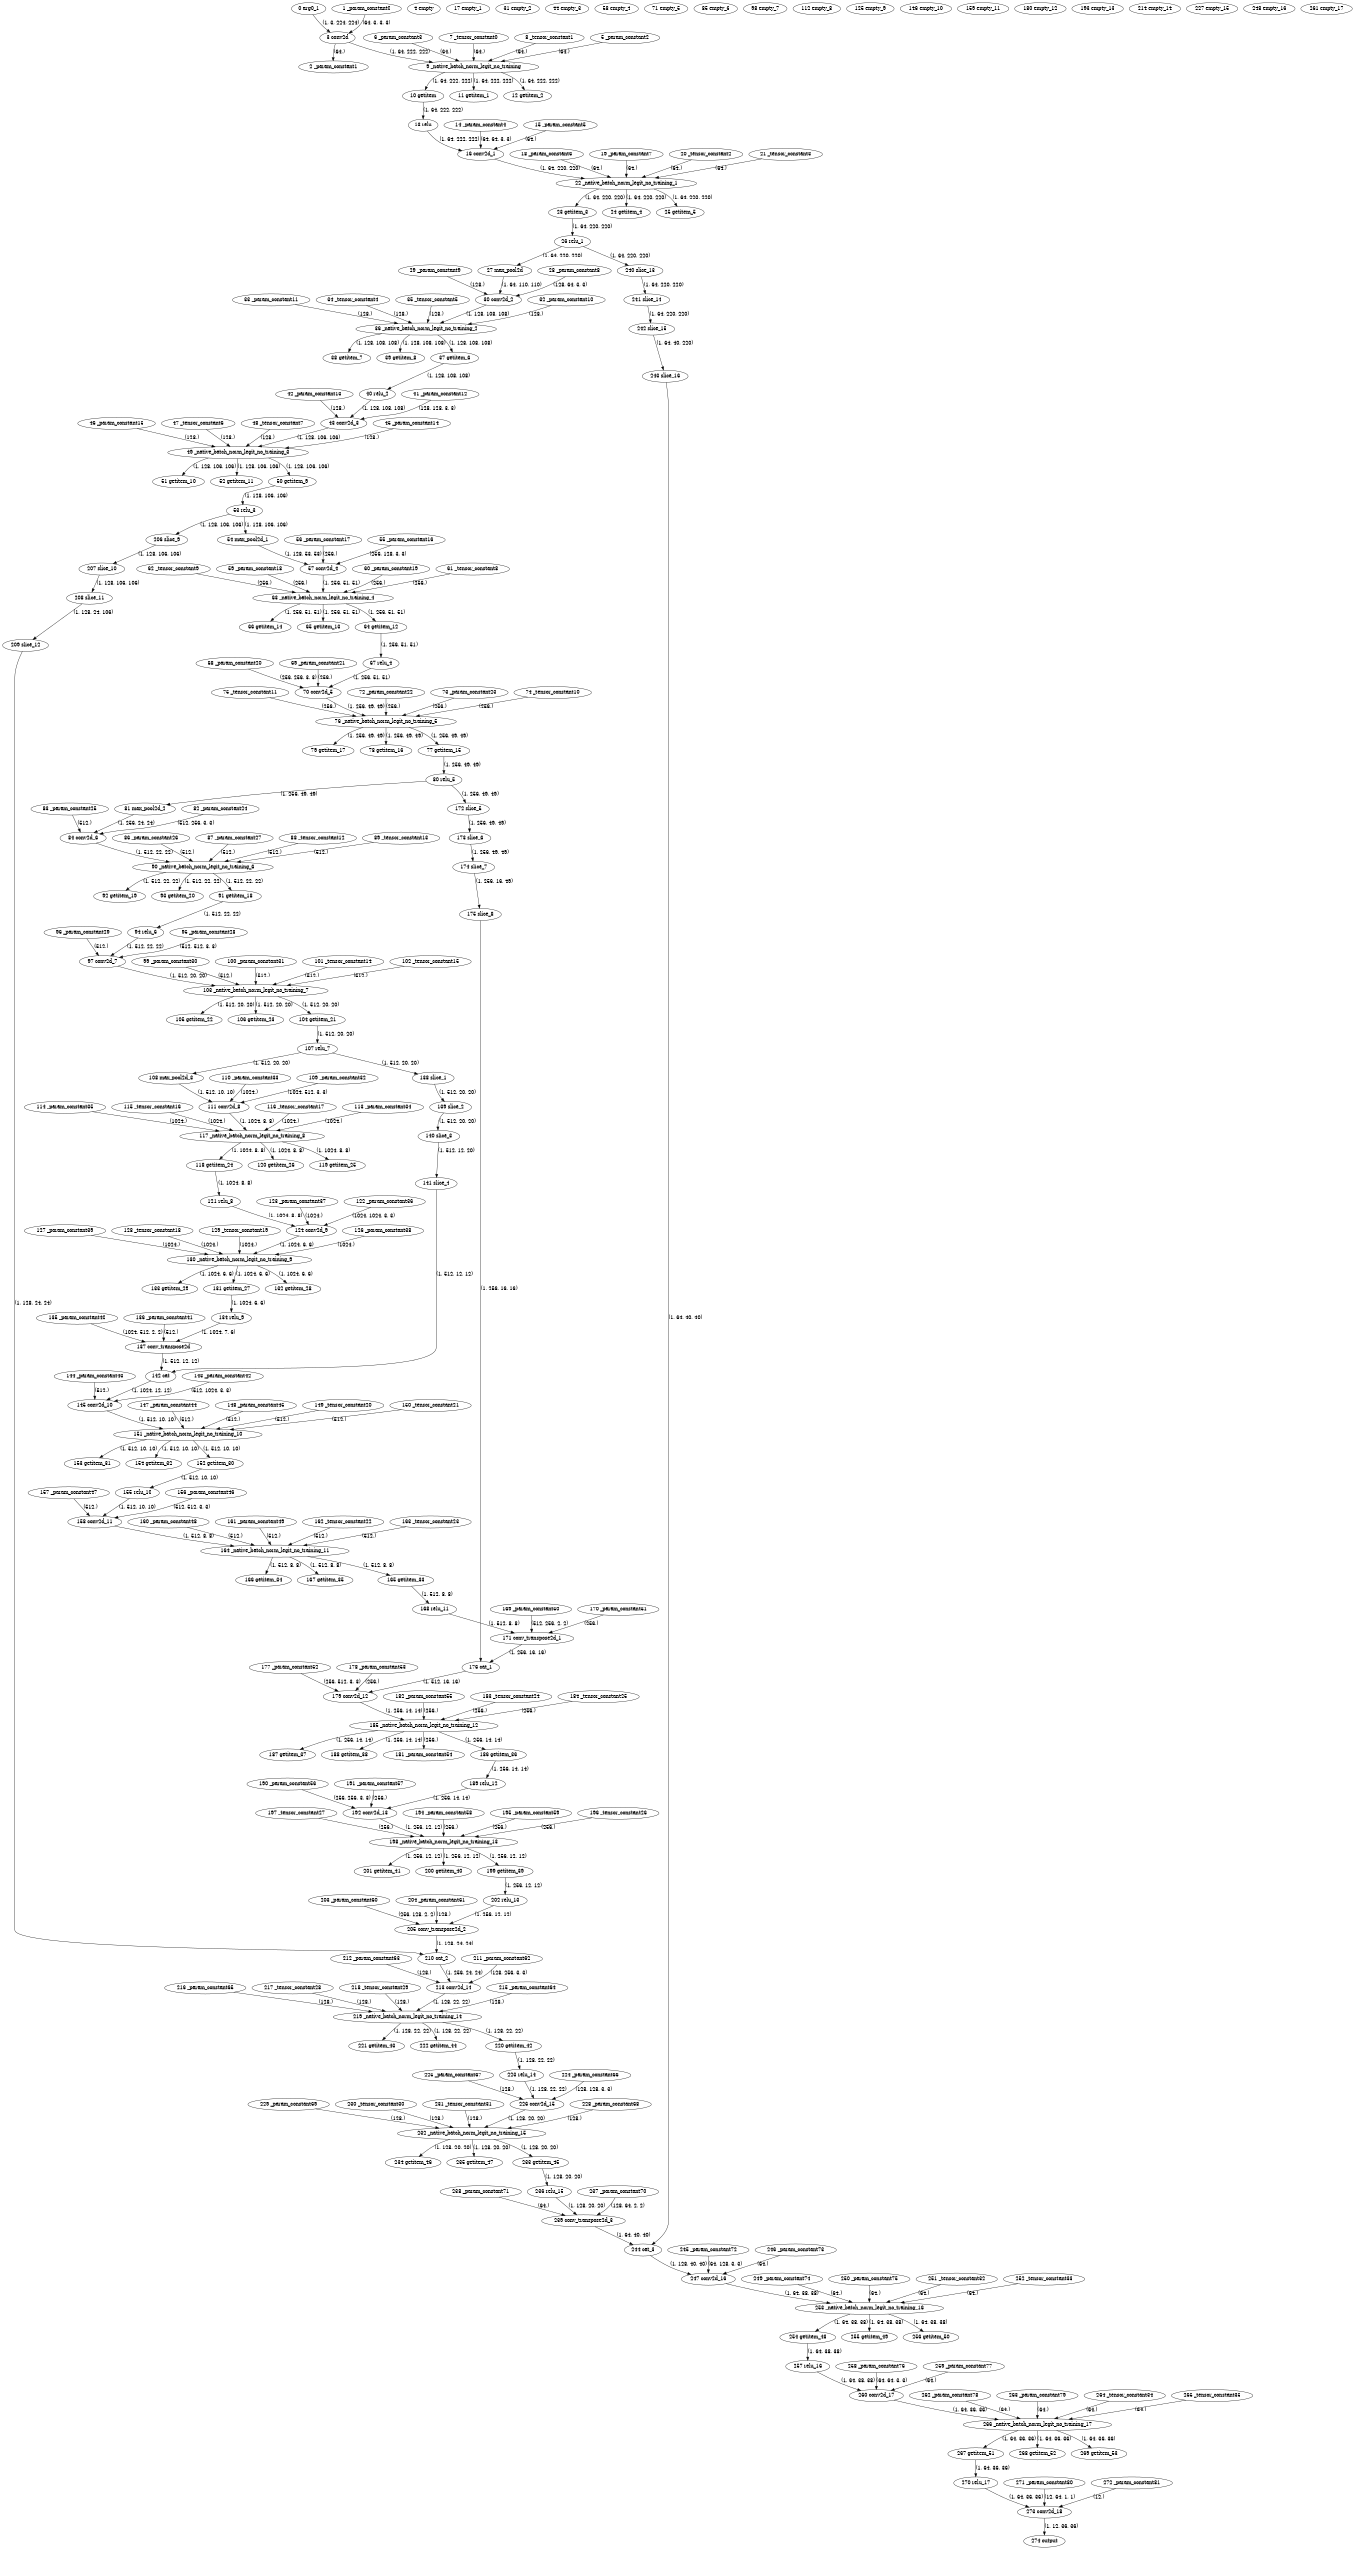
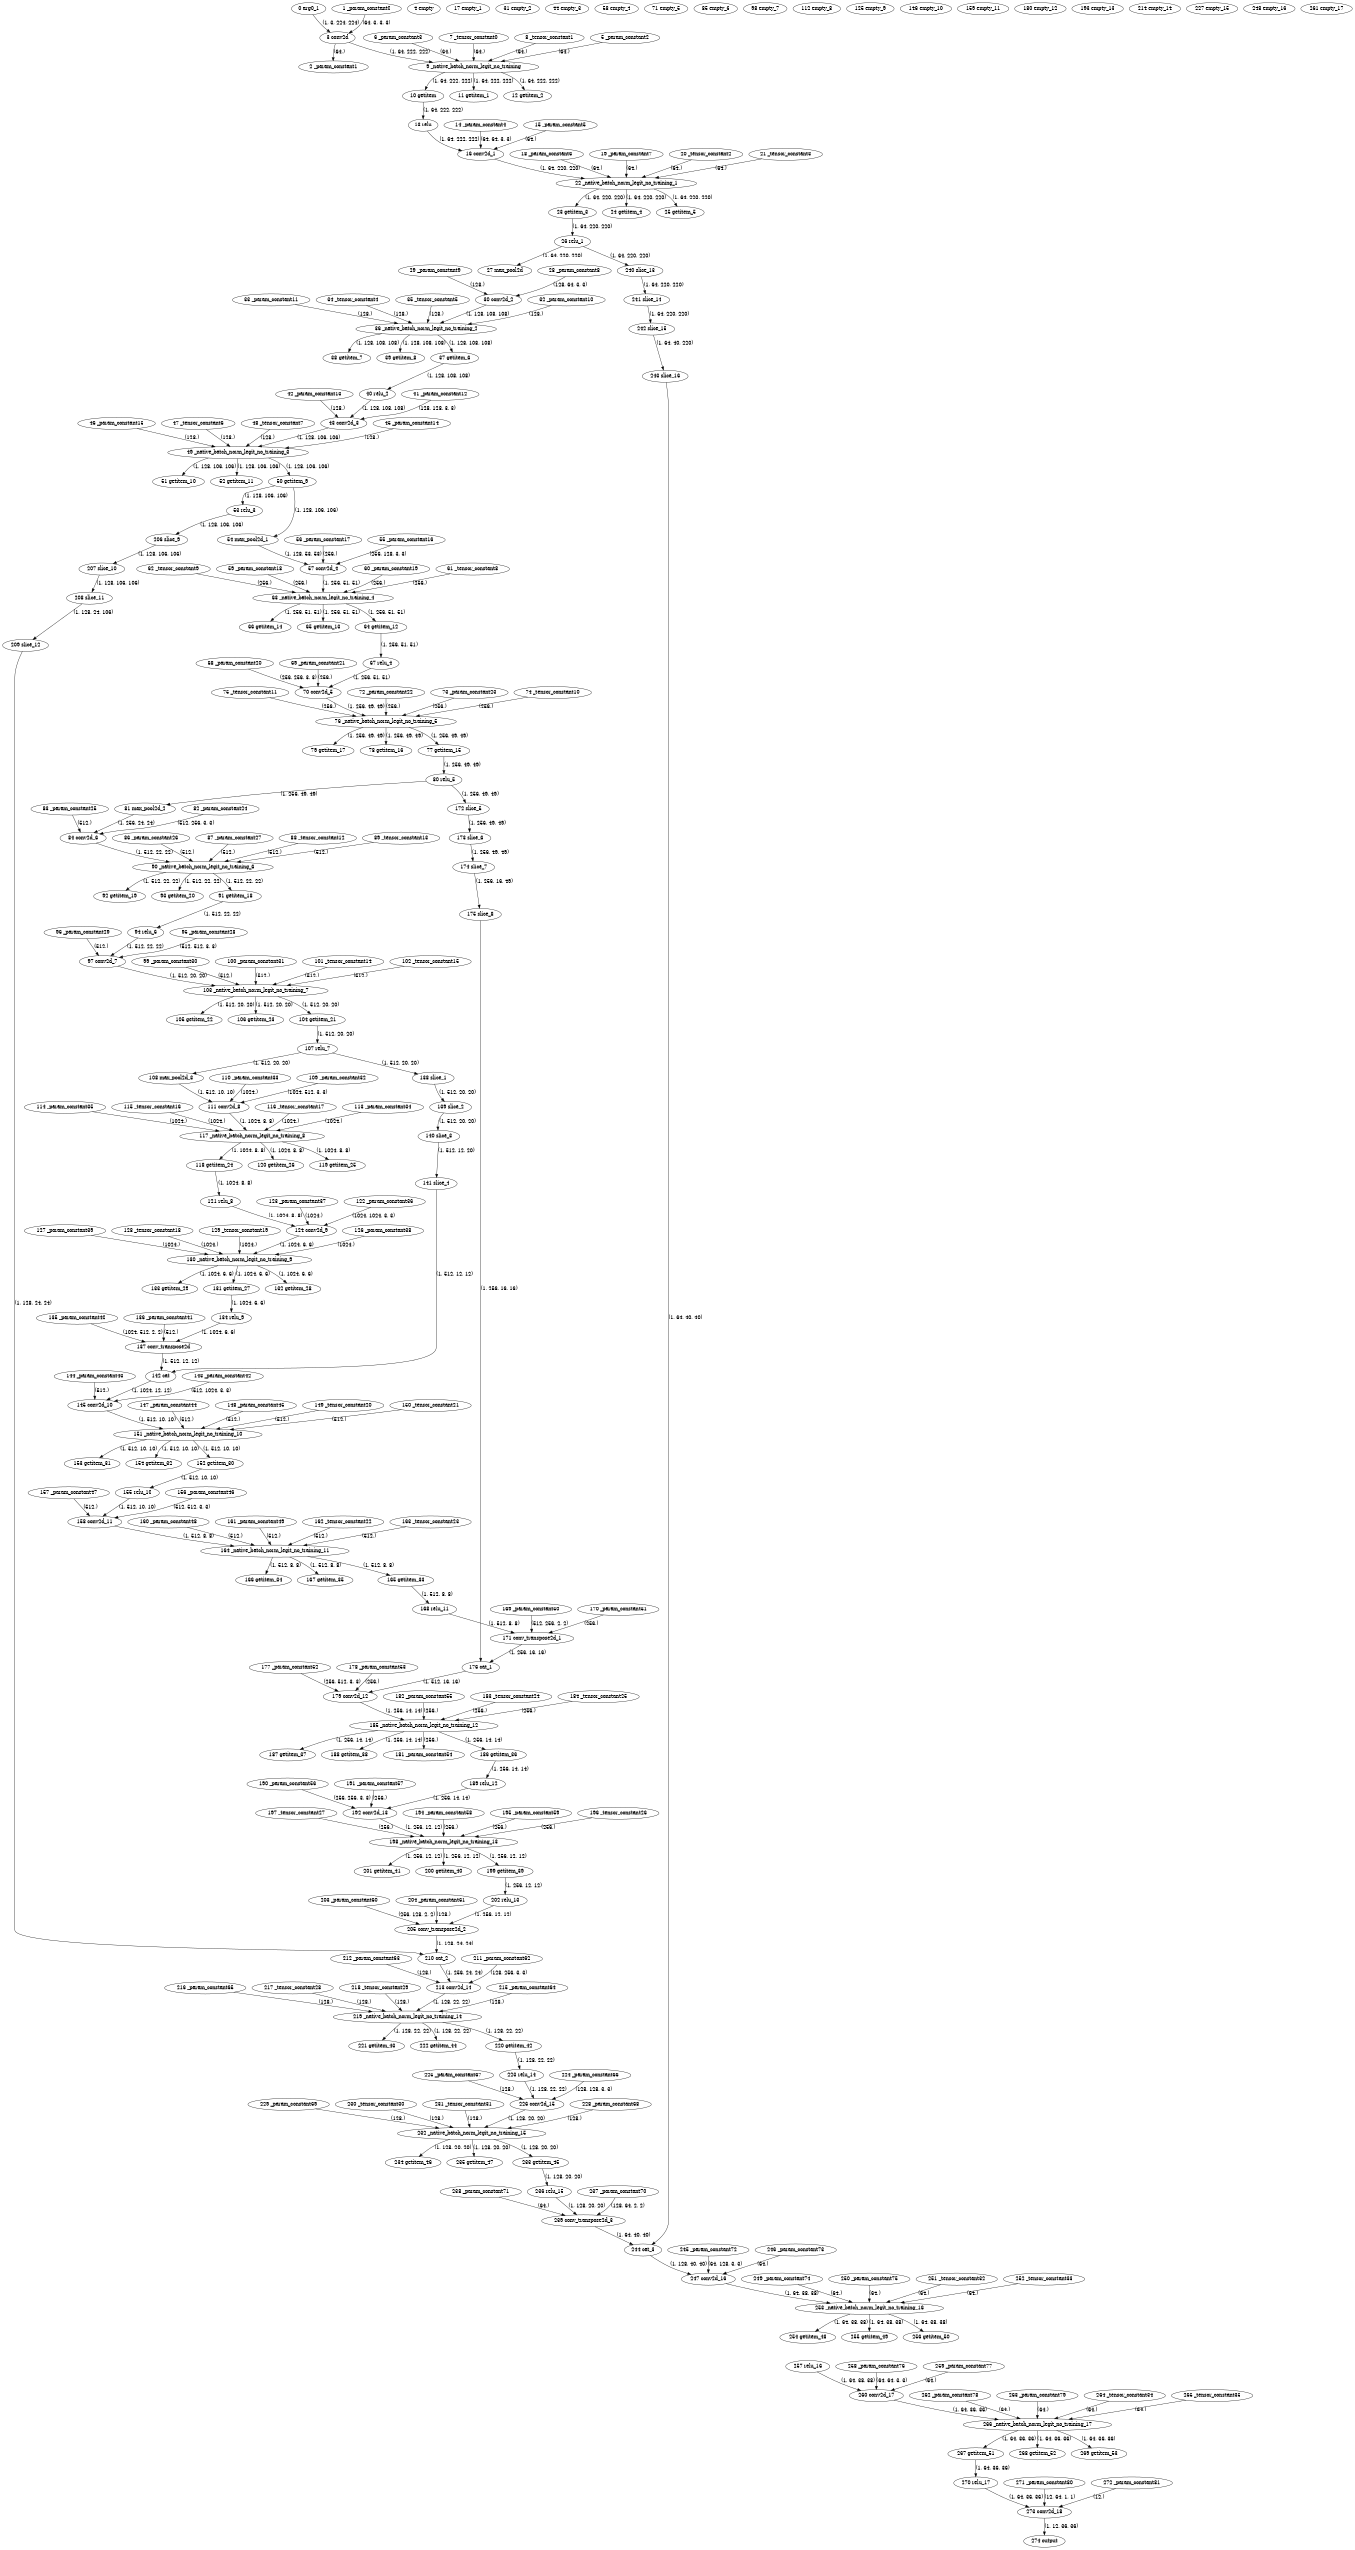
edge "27 max_pool2d" -> "30 conv2d_2": removed, label "(1, 64, 110, 110)"
edge "53 relu_3" -> "54 max_pool2d_1": now "50 getitem_9" -> "54 max_pool2d_1"
edge "134 relu_9" -> "137 conv_transpose2d": label "(1, 1024, 7, 6)" -> "(1, 1024, 6, 6)"
edge "254 getitem_48" -> "257 relu_16": removed, label "(1, 64, 38, 38)"
